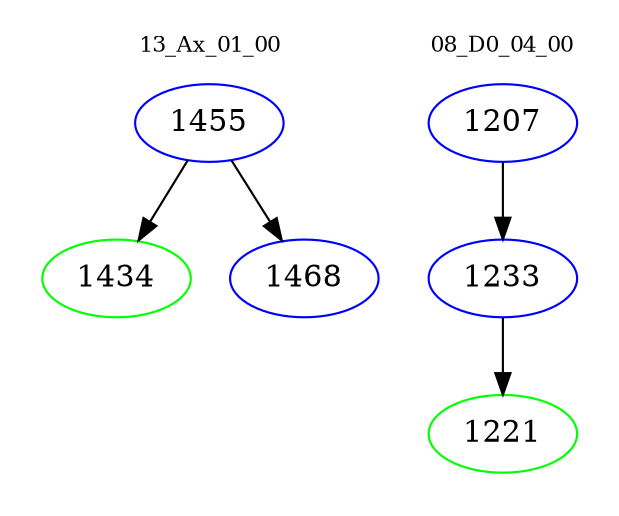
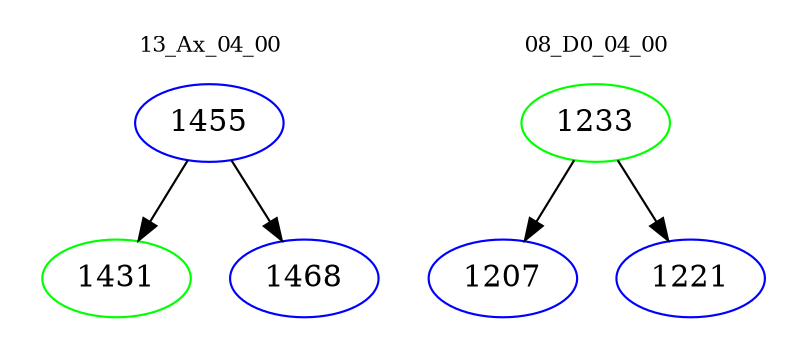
cluster "13_Ax_01_00": label "13_Ax_01_00" -> "13_Ax_04_00"
edge "1207" -> "1233": reversed
node "1434": label "1434" -> "1431"
node "1233": color blue -> green
node "1221": color green -> blue
